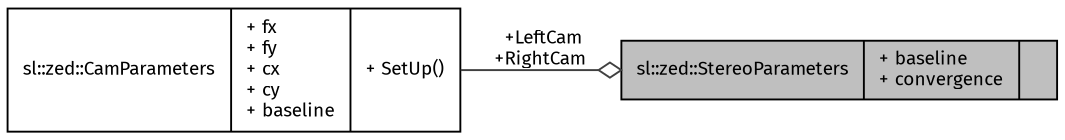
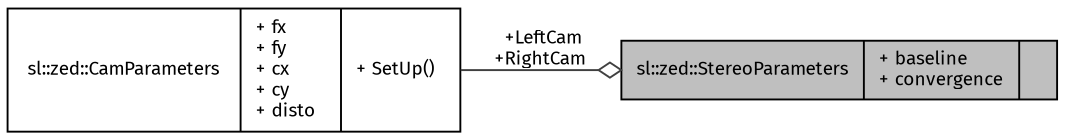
node "sl::zed::CamParameters": text "+ baseline" -> "+ disto"
